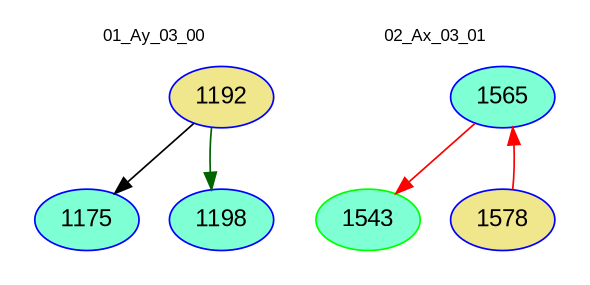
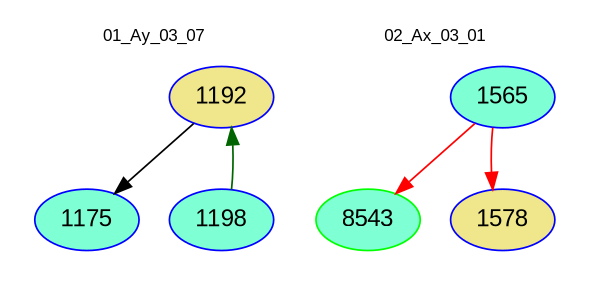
cluster "01_Ay_03_00": label "01_Ay_03_00" -> "01_Ay_03_07"
edge "1192" -> "1198": reversed
edge "1578" -> "1565": reversed
node "1543": label "1543" -> "8543"
